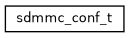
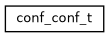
node "sdmmc_conf_t": label "sdmmc_conf_t" -> "conf_conf_t"
